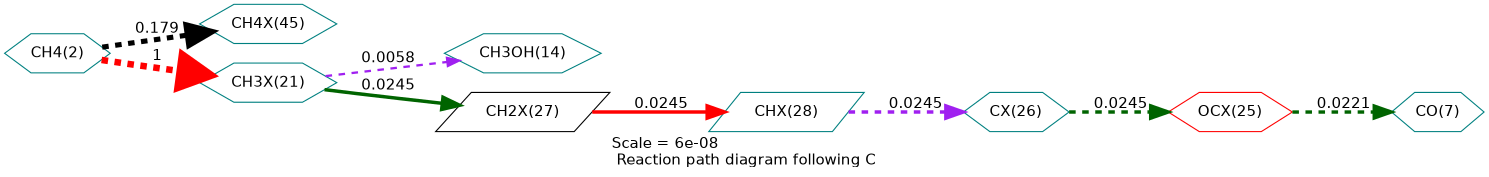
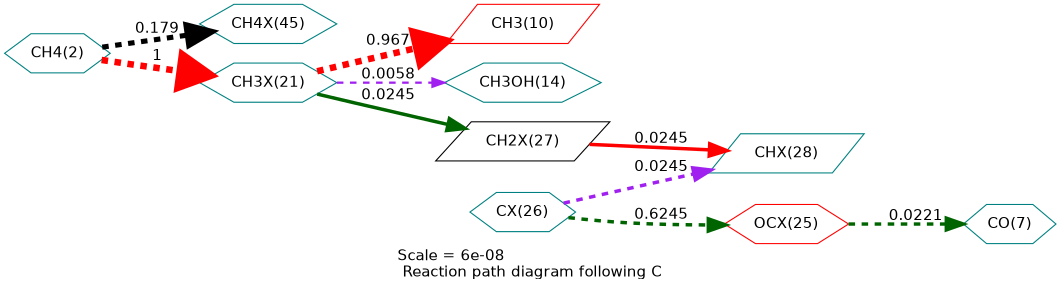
node "CH3(10)": added
edge "CX(26)" -> "OCX(25)": label " 0.0245" -> " 0.6245"
edge "CHX(28)" -> "CX(26)": reversed
